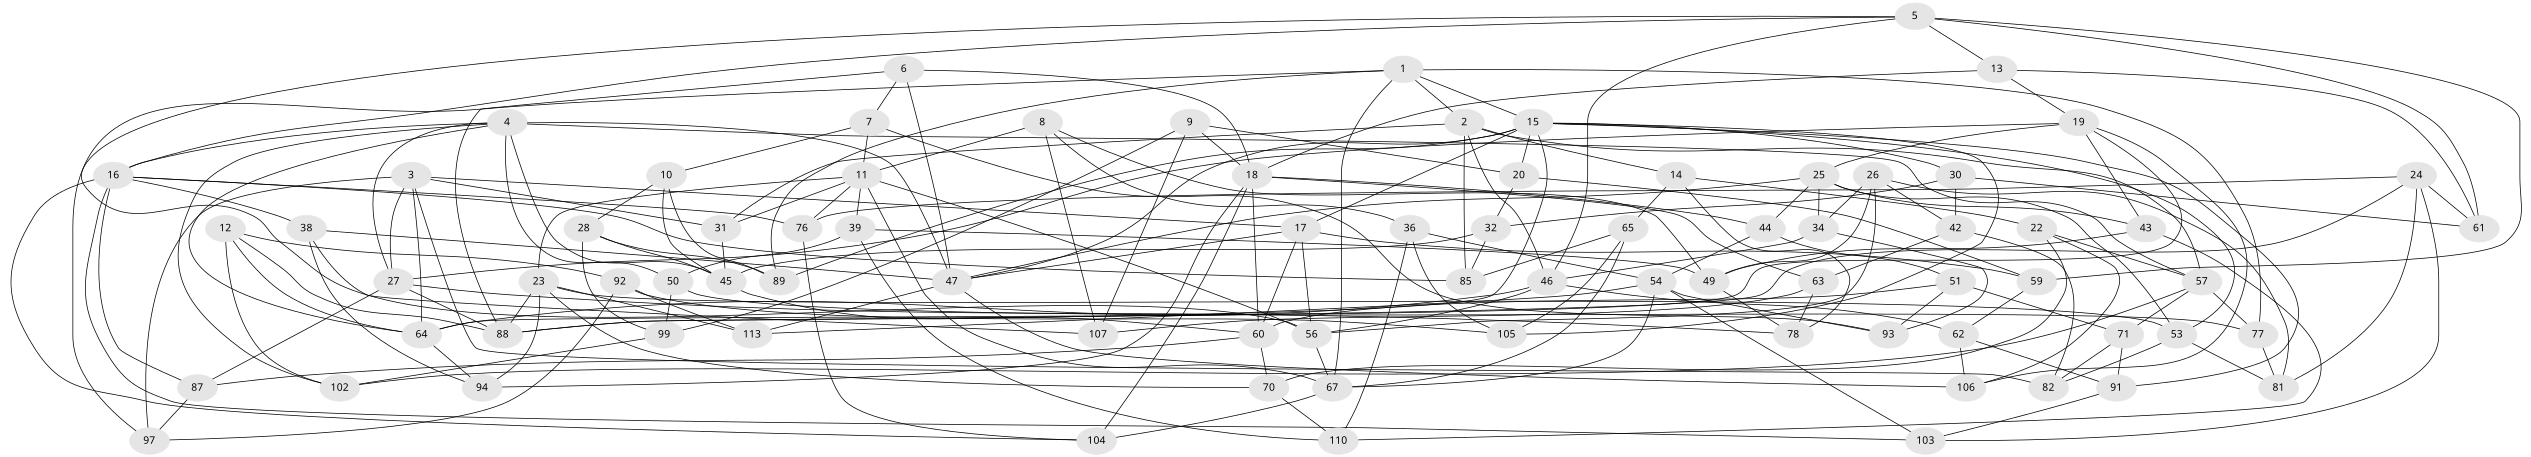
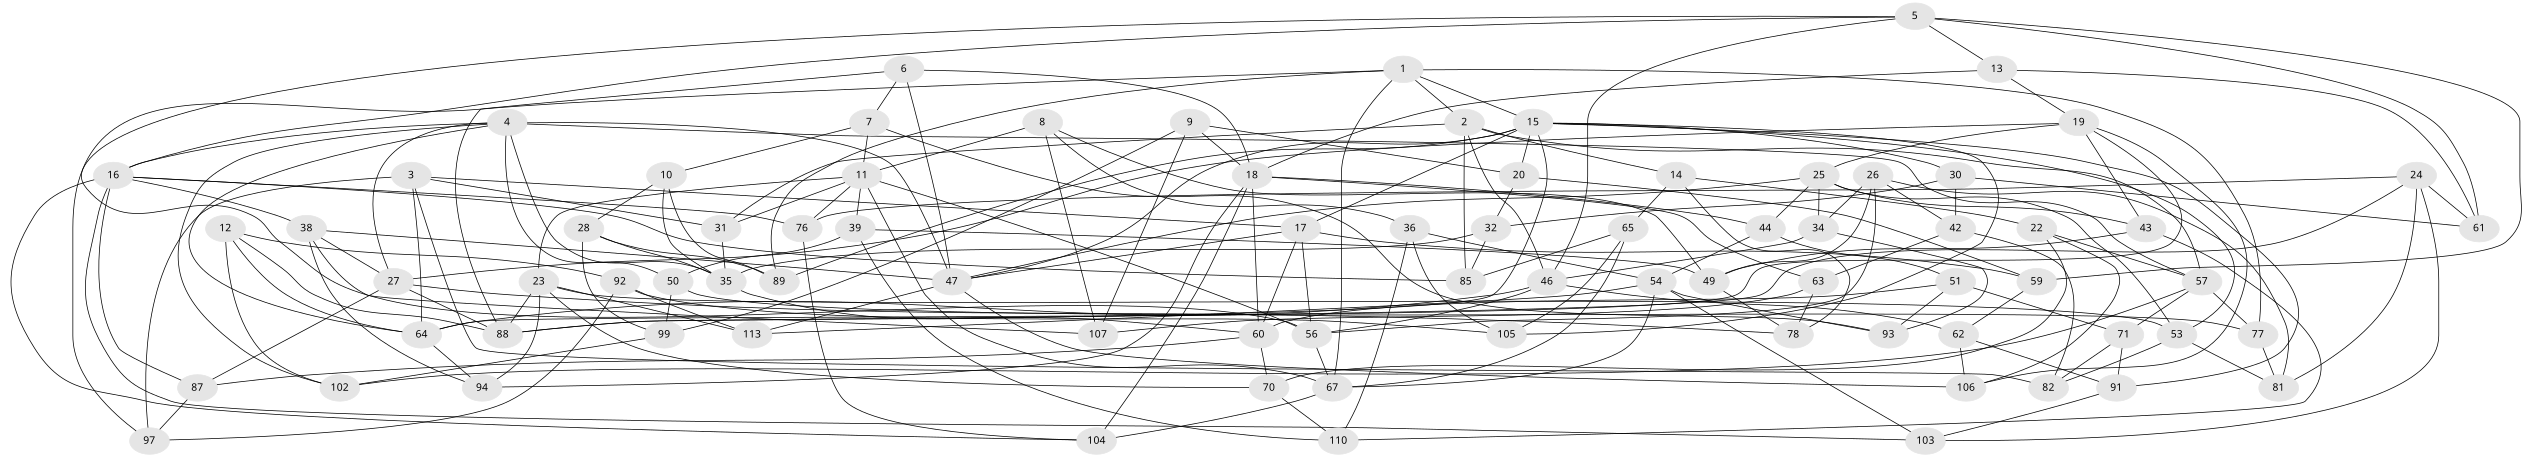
edge "3" -- "27": now "38" -- "27"
node "45": label "45" -> "35"
